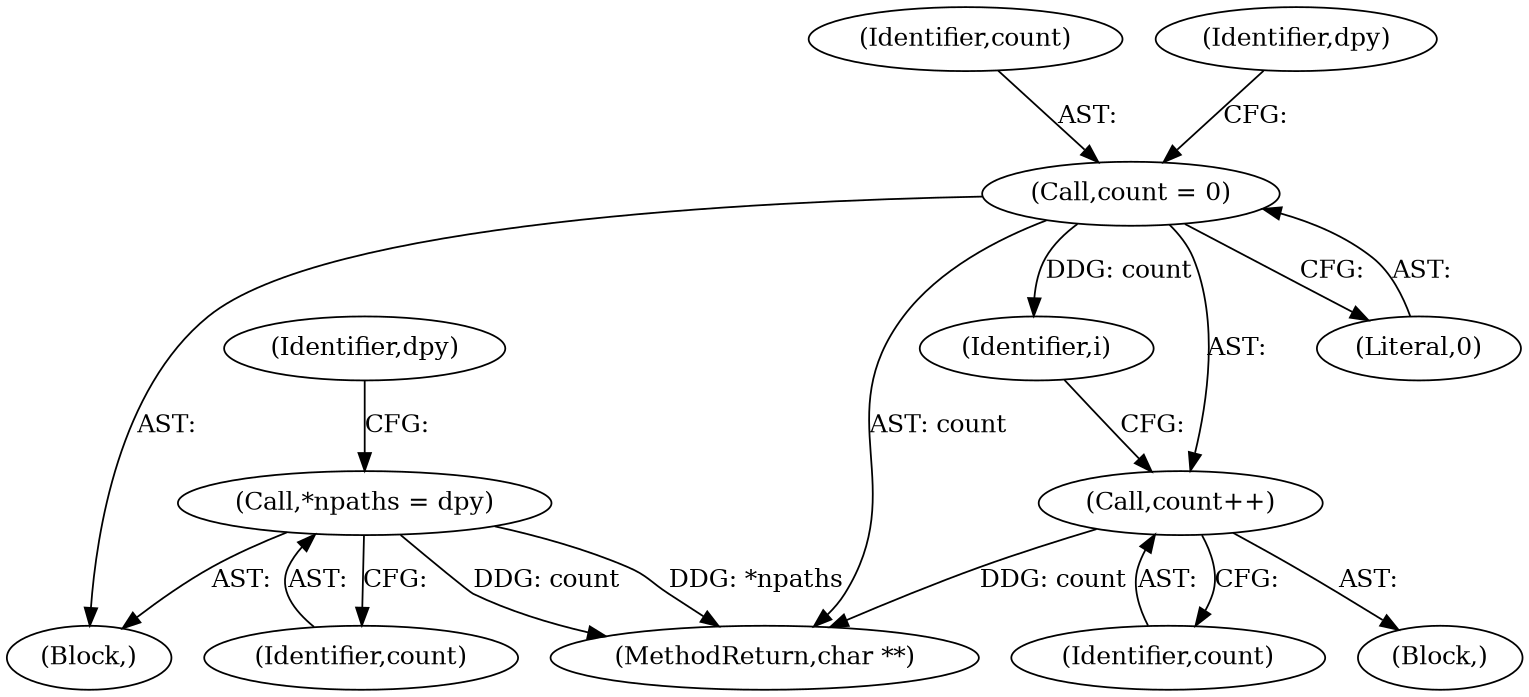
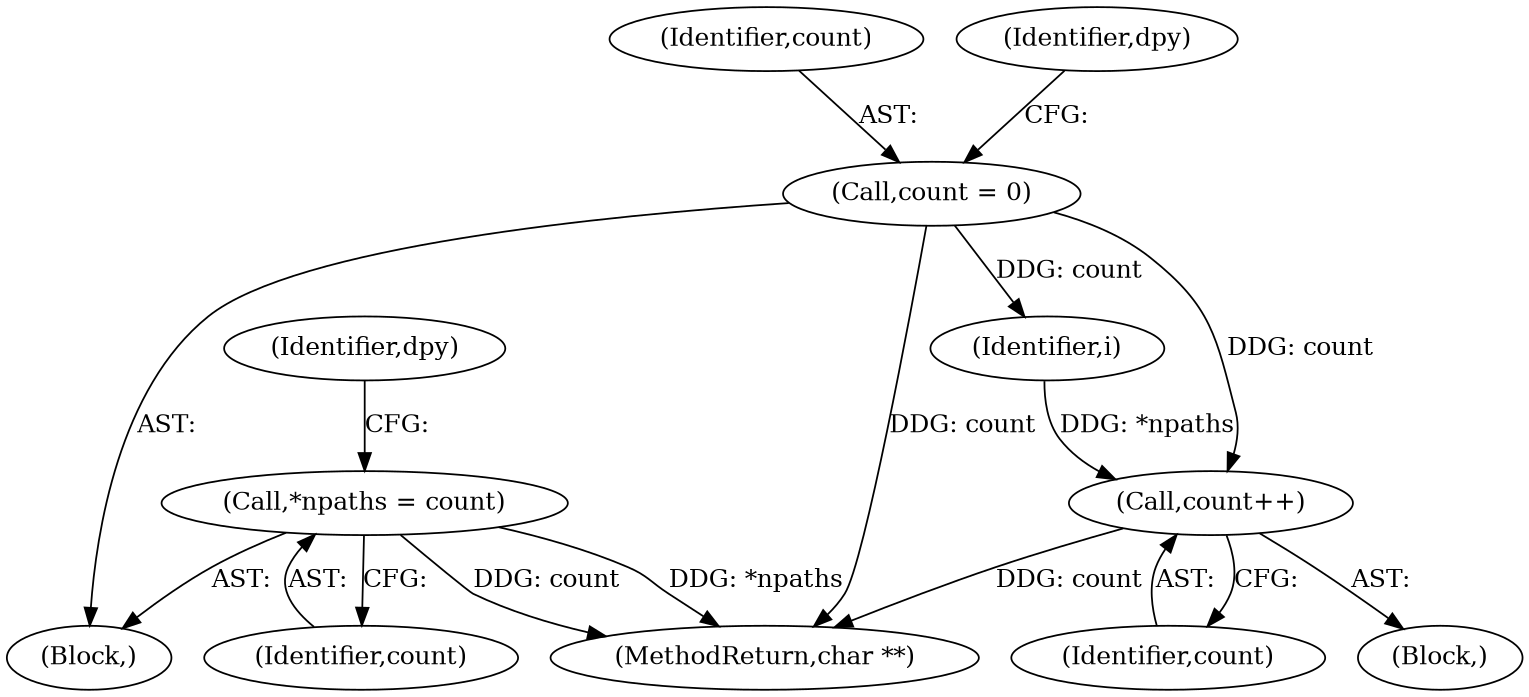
edge "(Call,count = 0)" -> "(Call,count++)": label "AST: " -> "DDG: count"
node "(Literal,0)": removed
edge "(Call,count = 0)" -> "(MethodReturn,char **)": label "AST: count" -> "DDG: count"
edge "(Identifier,i)" -> "(Call,count++)": label "CFG: " -> "DDG: *npaths"
node "(Call,*npaths = dpy)": label "(Call,*npaths = dpy)" -> "(Call,*npaths = count)"
